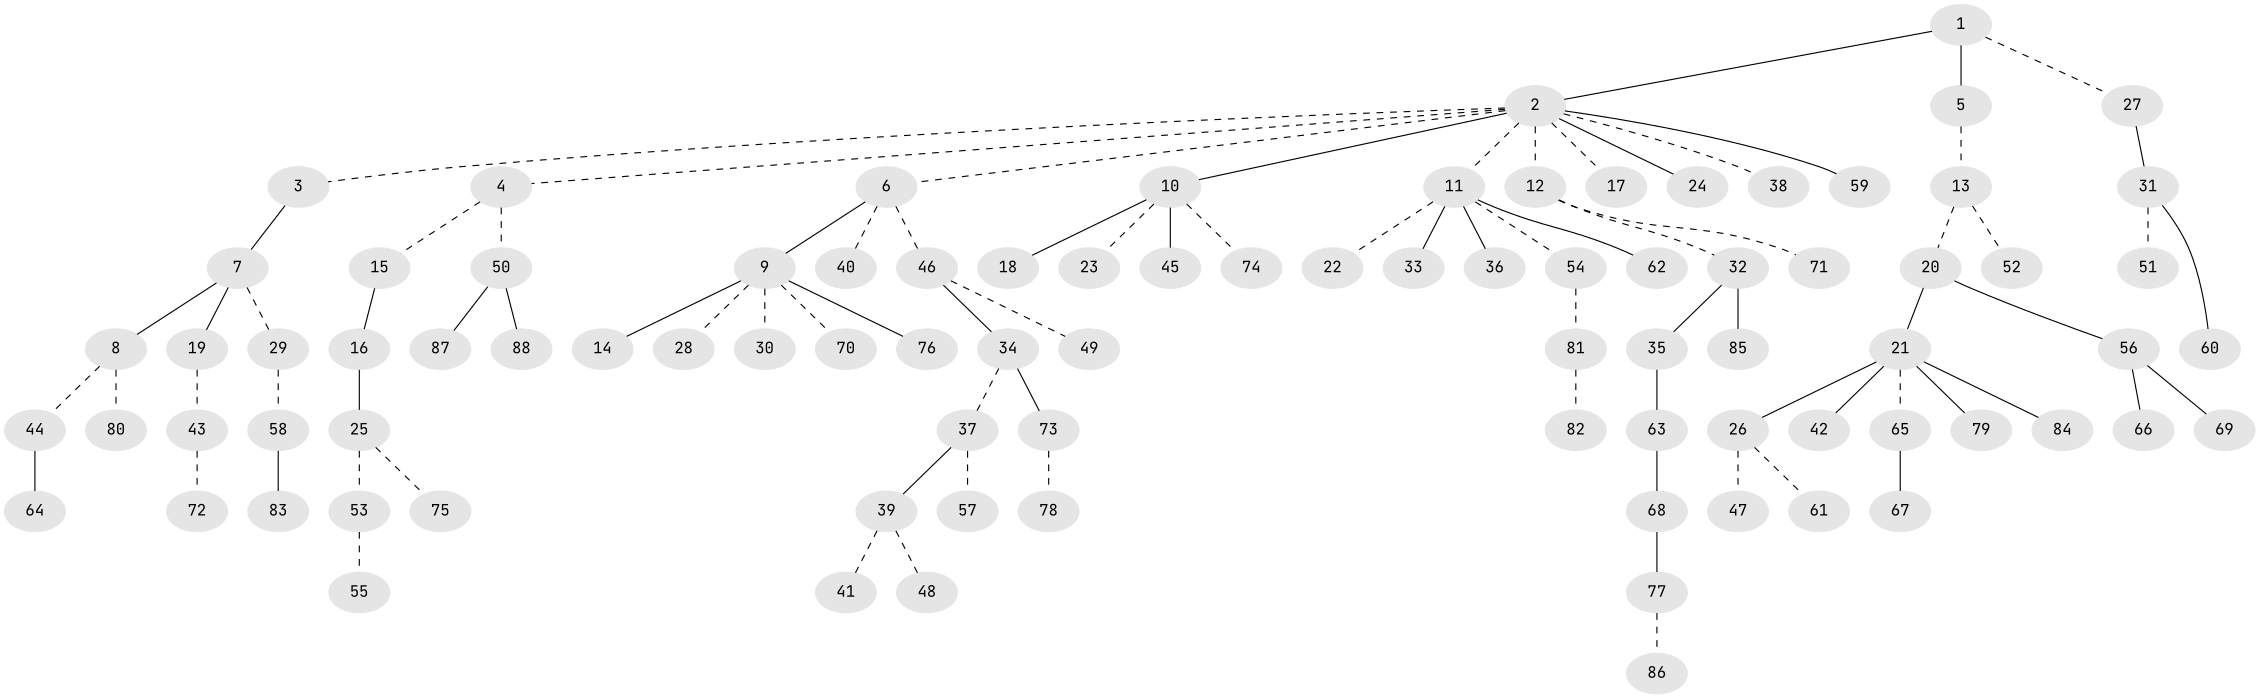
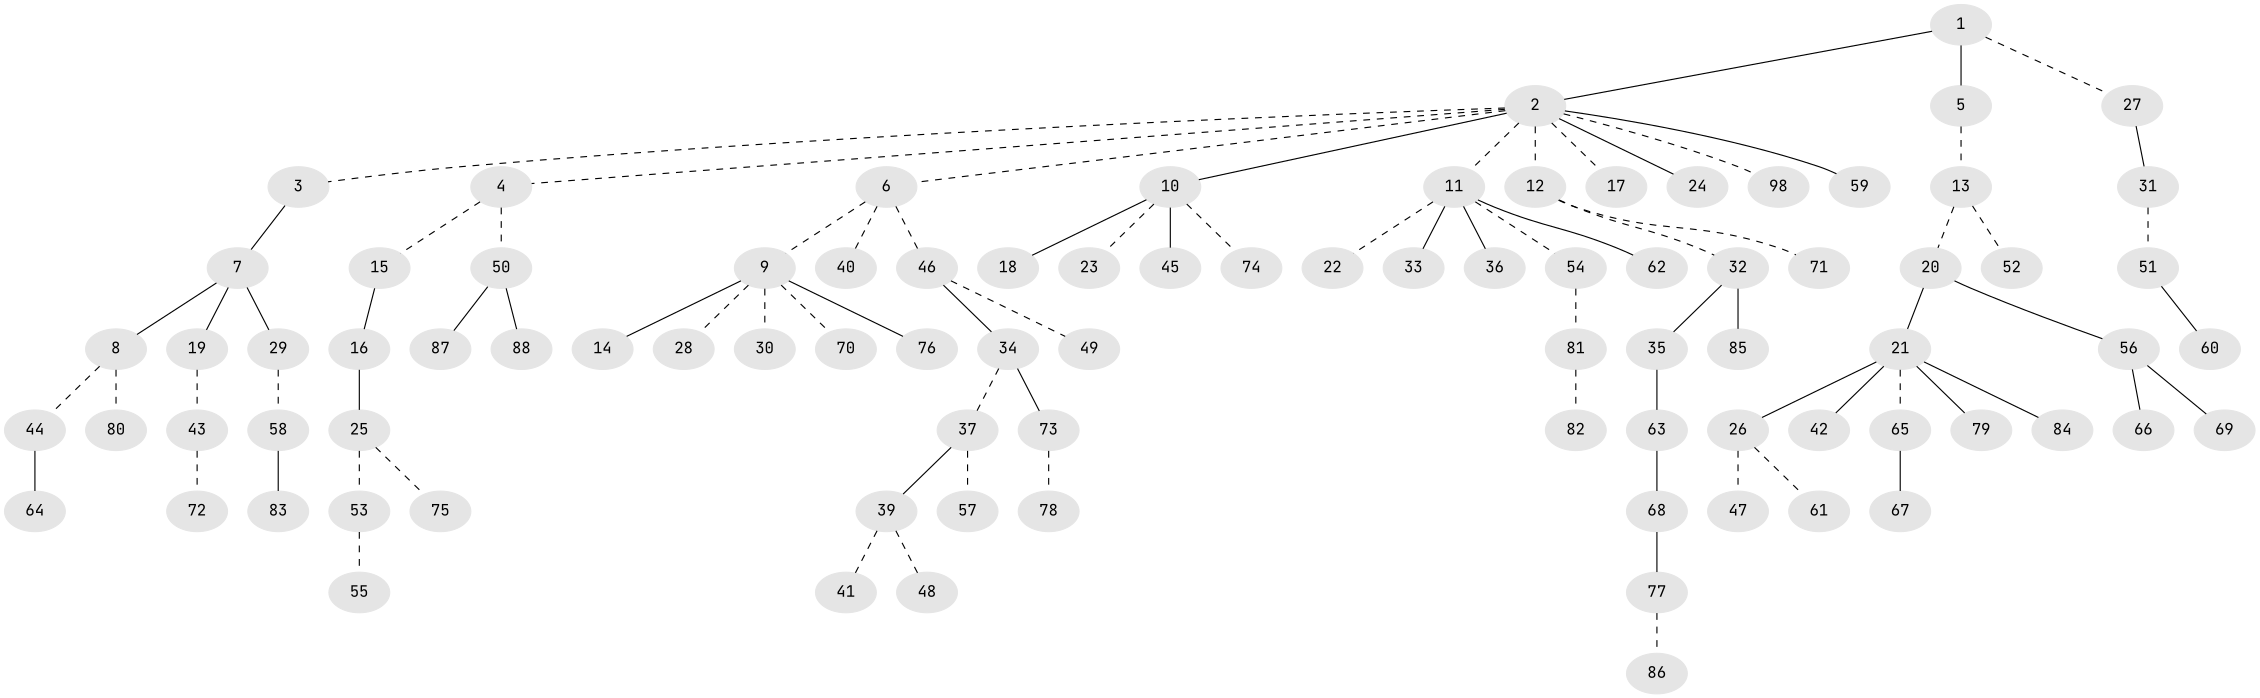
node "38": label "38" -> "98"
edge "6" -- "9": style solid -> dashed
edge "31" -- "60": now "51" -- "60"
edge "7" -- "29": style dashed -> solid
